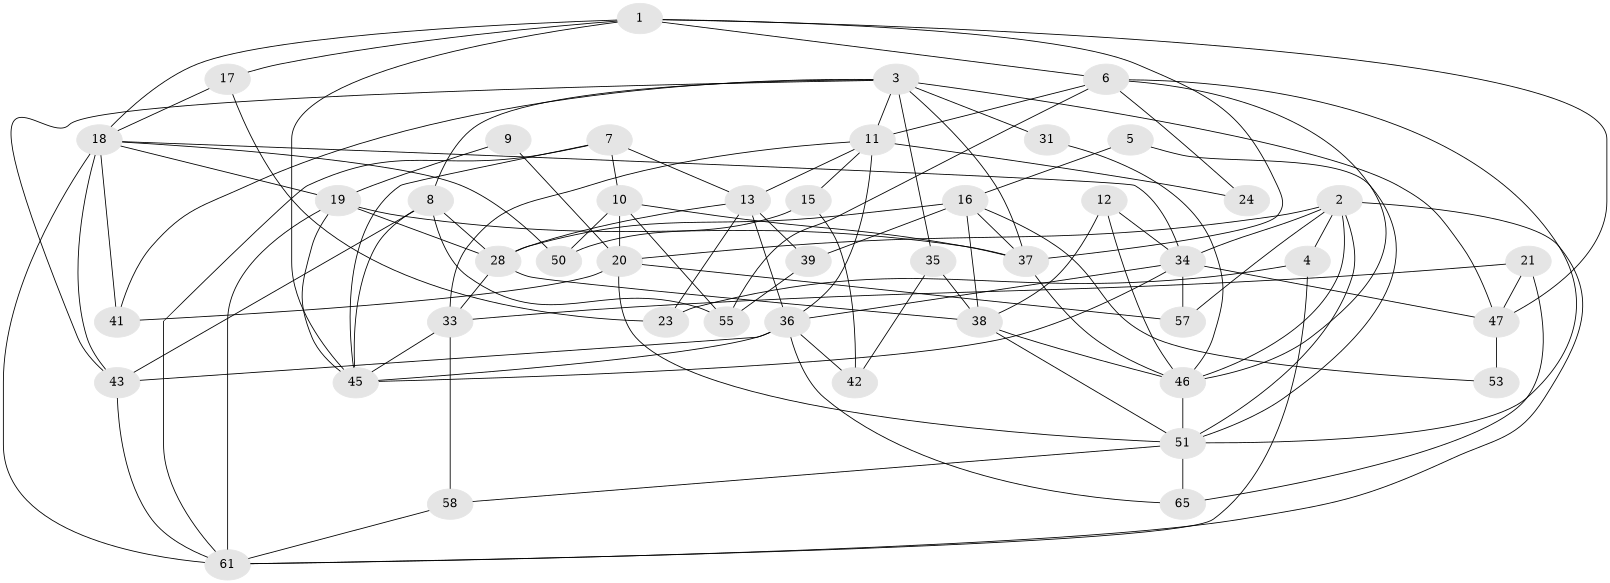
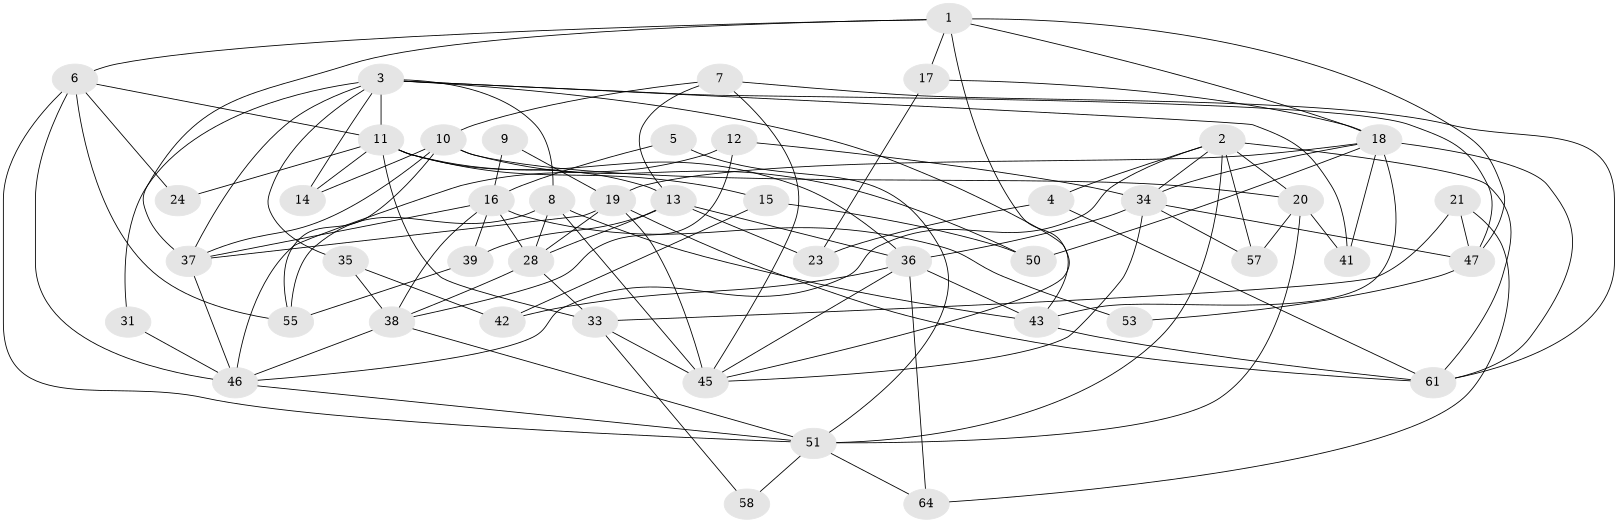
node "14": added
edge "9" -- "20": now "9" -- "16"
node "65": label "65" -> "64"
edge "58" -- "61": removed
